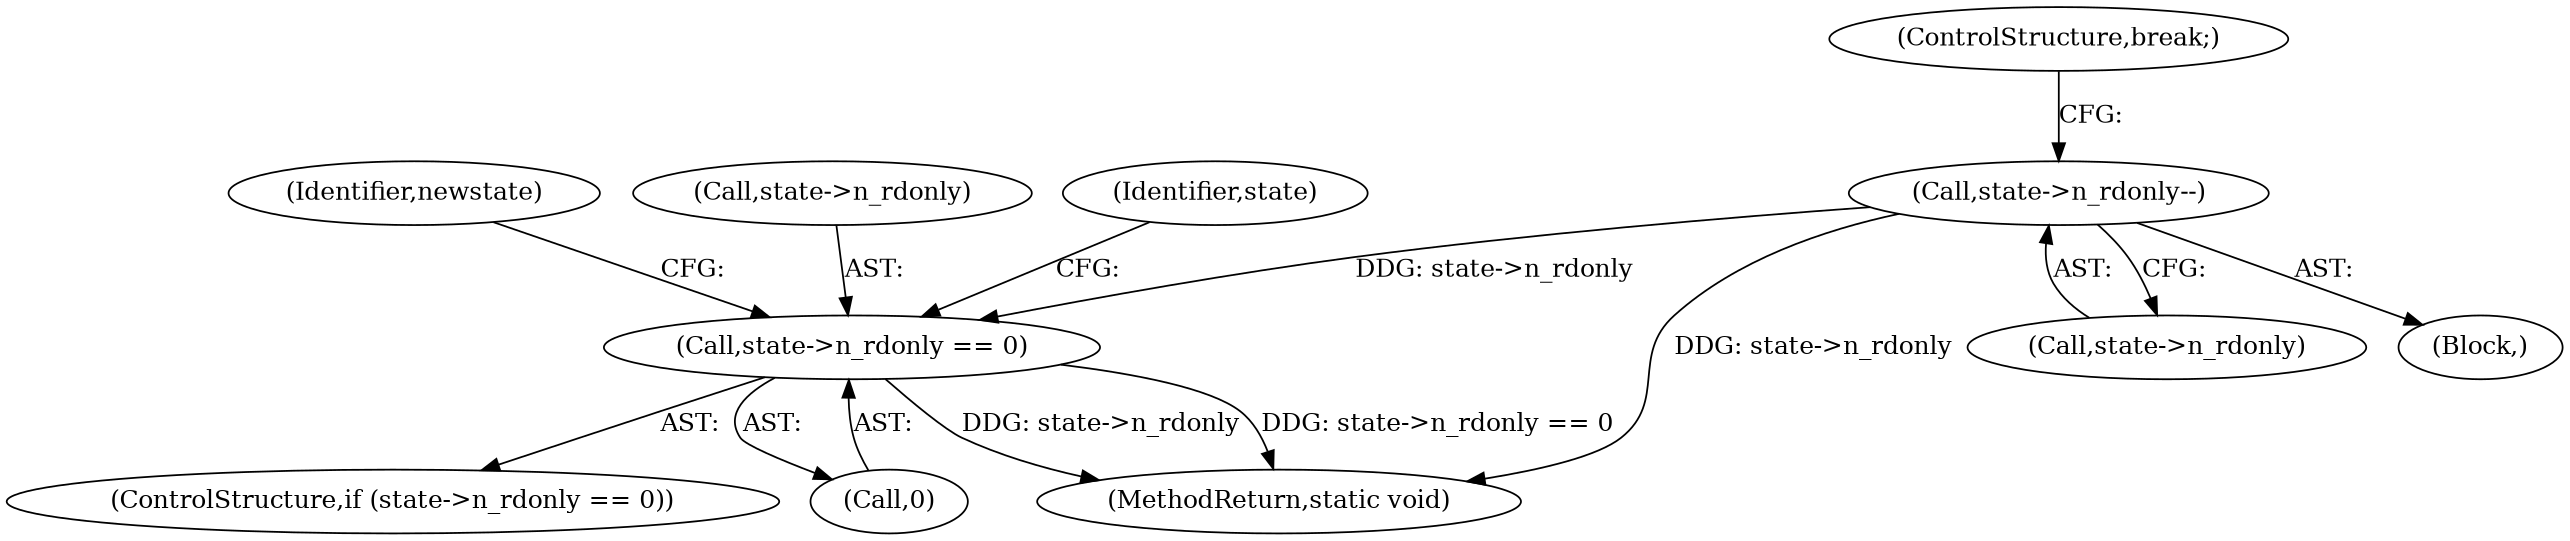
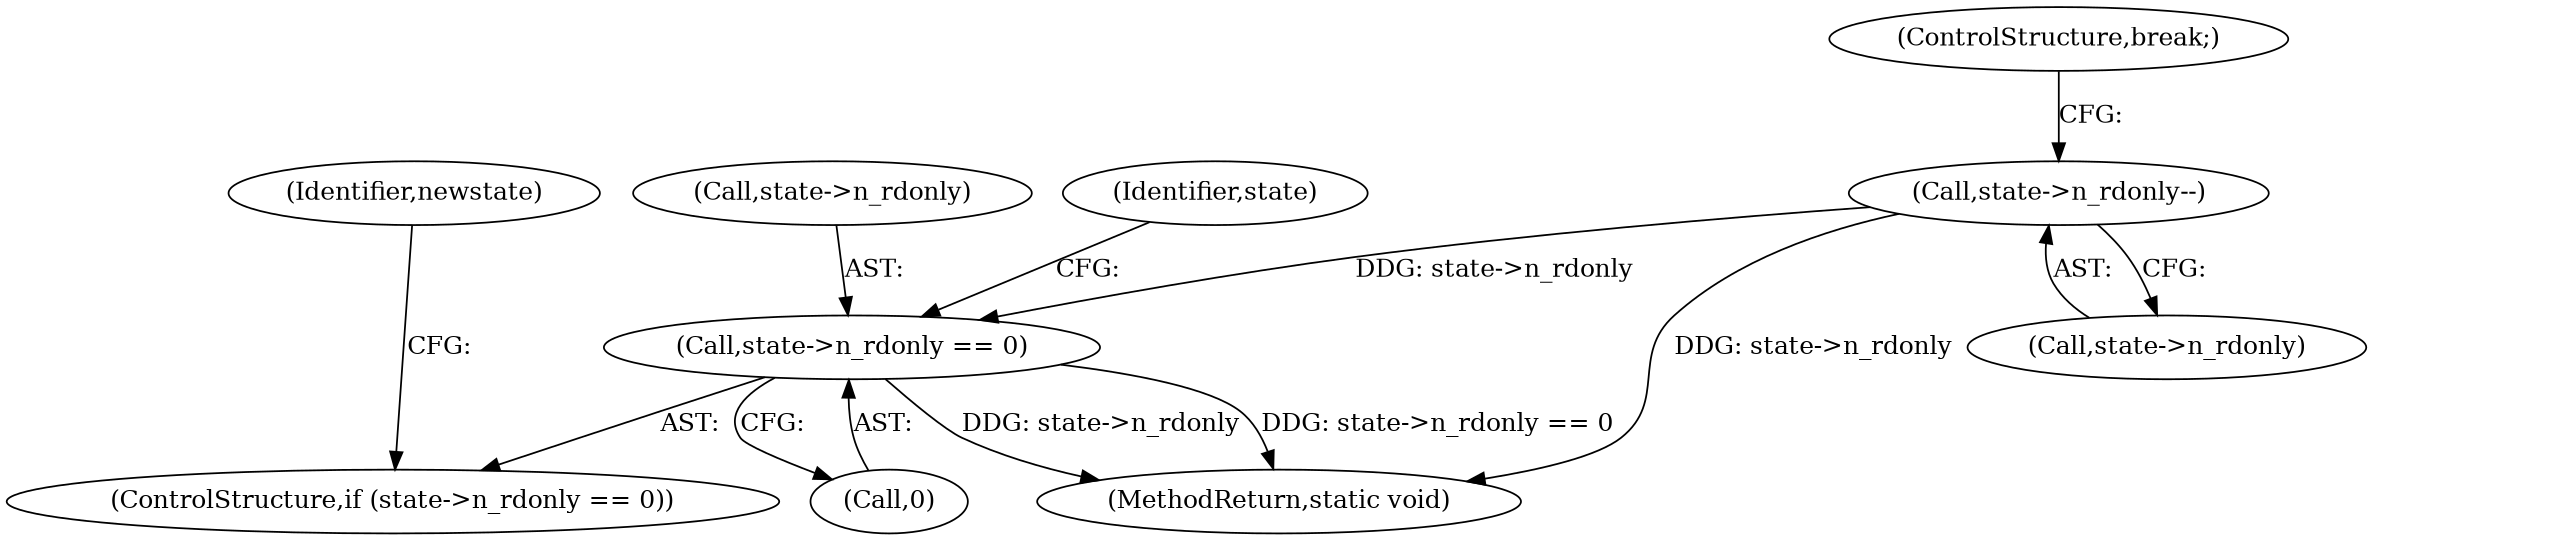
edge "(Identifier,newstate)" -> "(Call,state->n_rdonly == 0)": now "(Identifier,newstate)" -> "(ControlStructure,if (state->n_rdonly == 0))"
node "(Block,)": removed
edge "(Call,state->n_rdonly == 0)" -> "(Call,0)": label "AST: " -> "CFG: "
